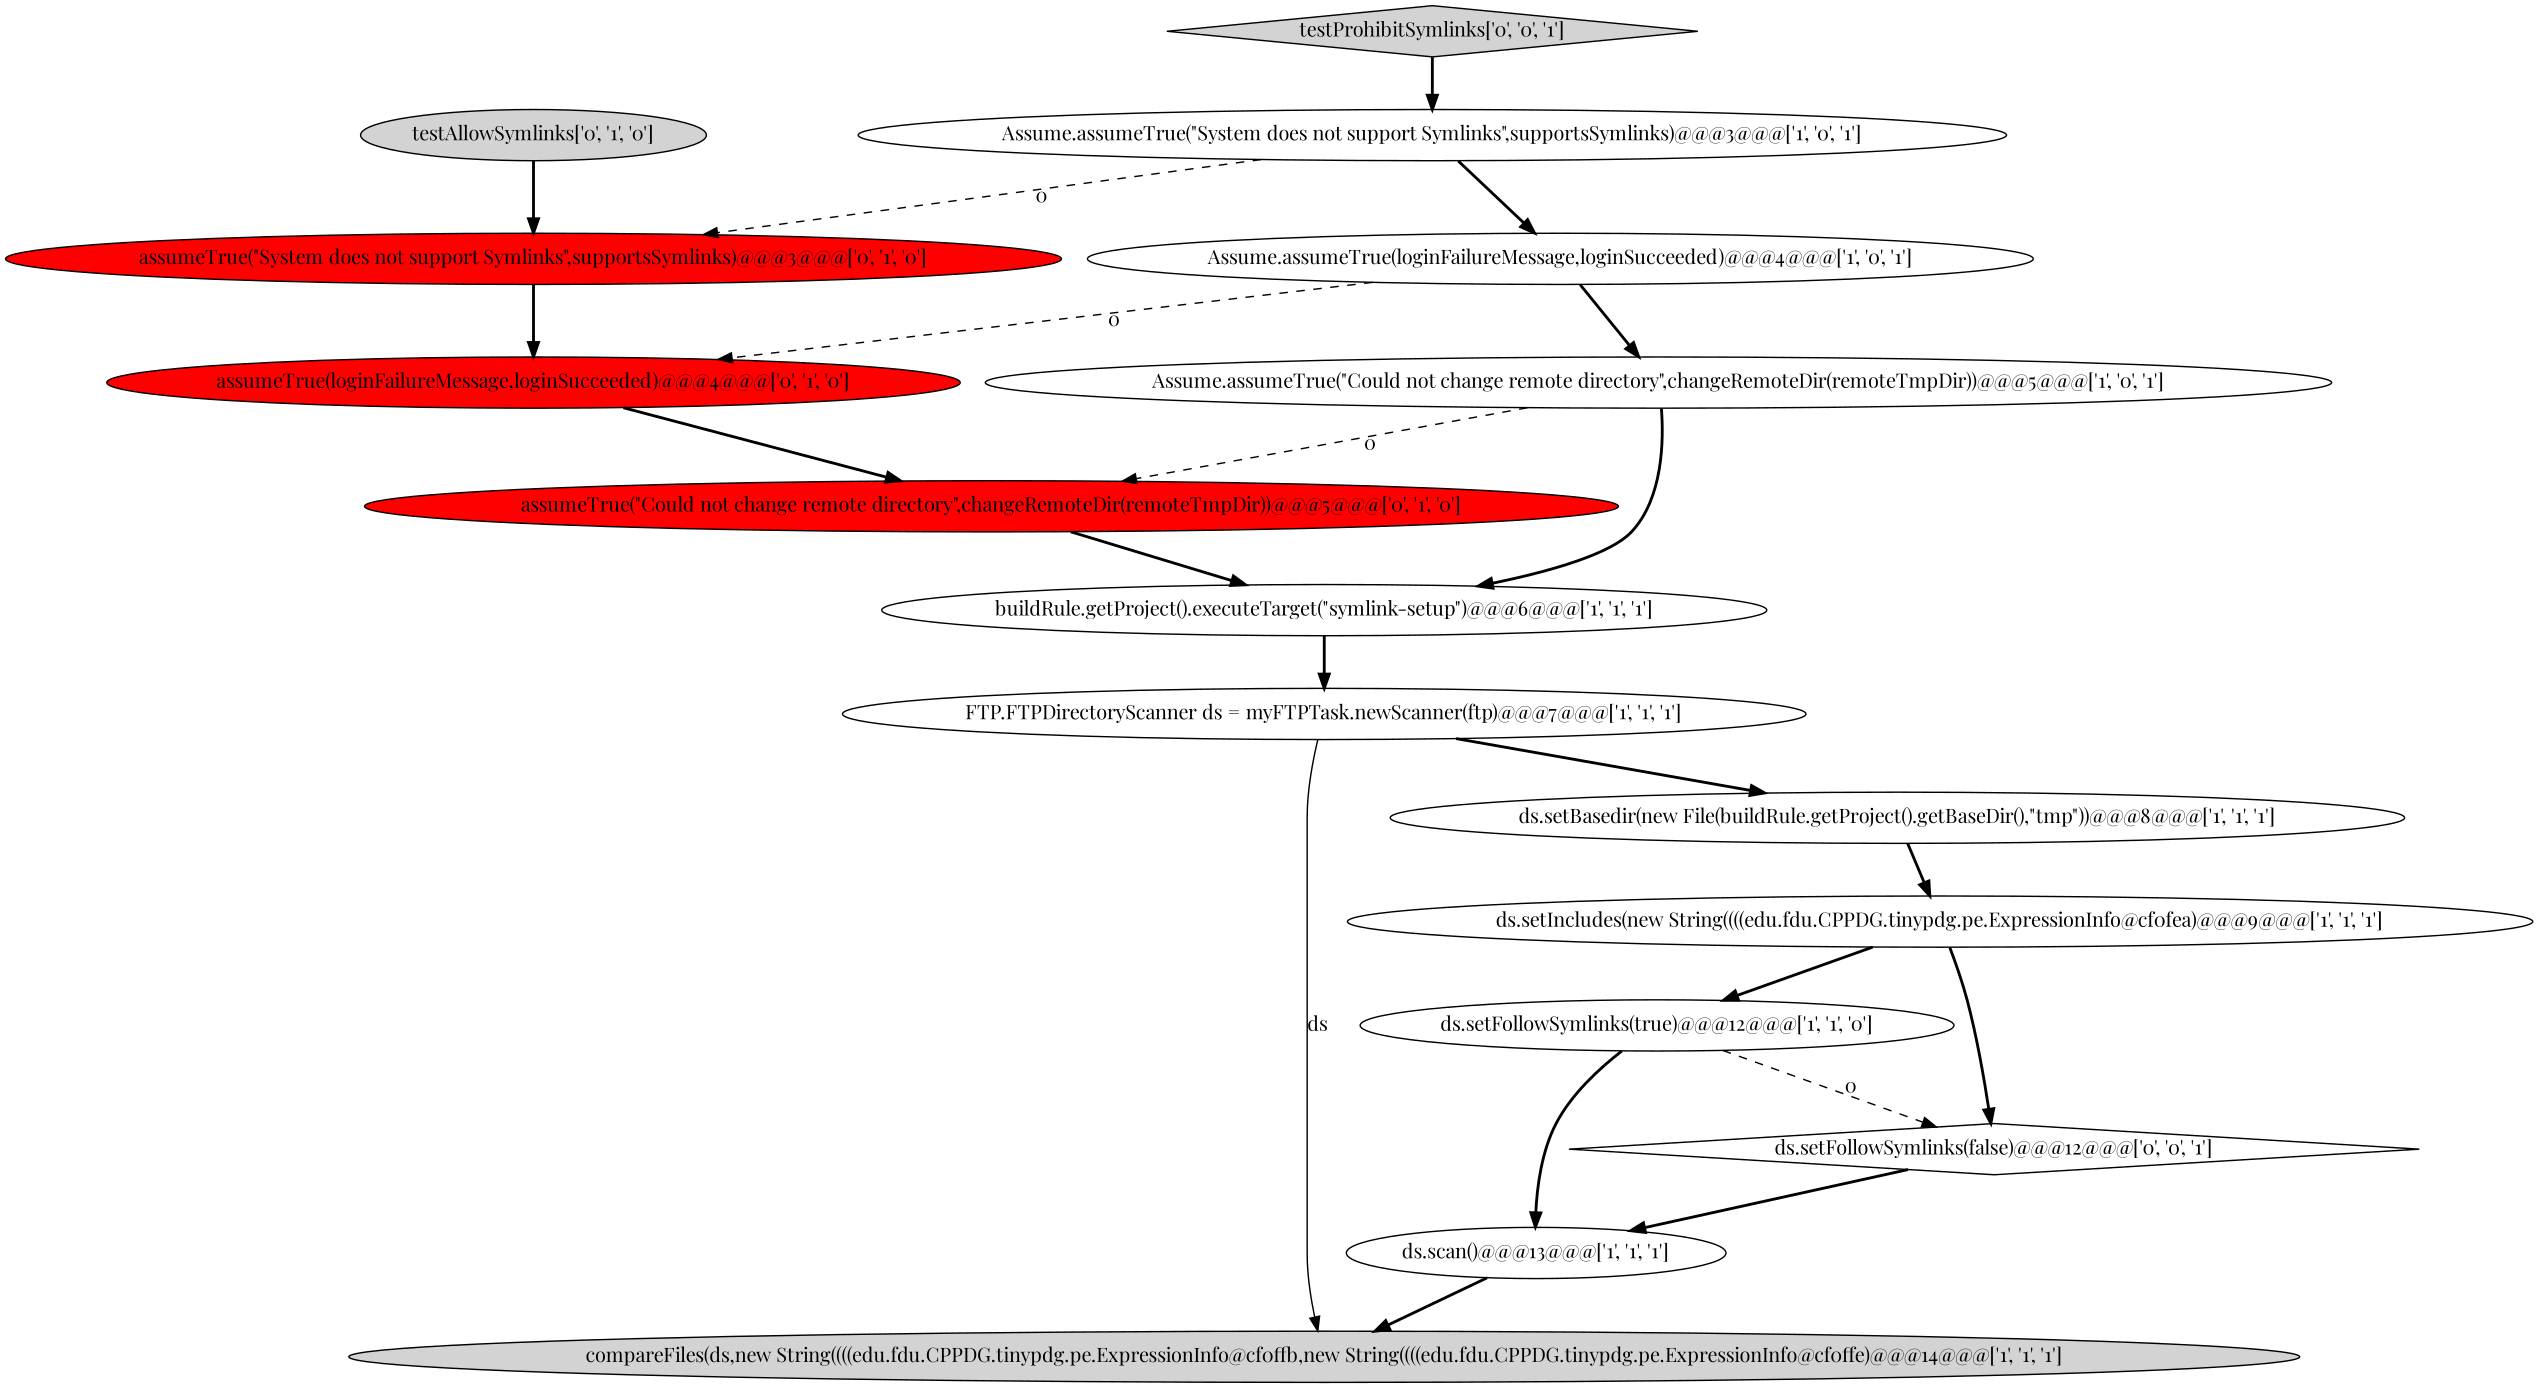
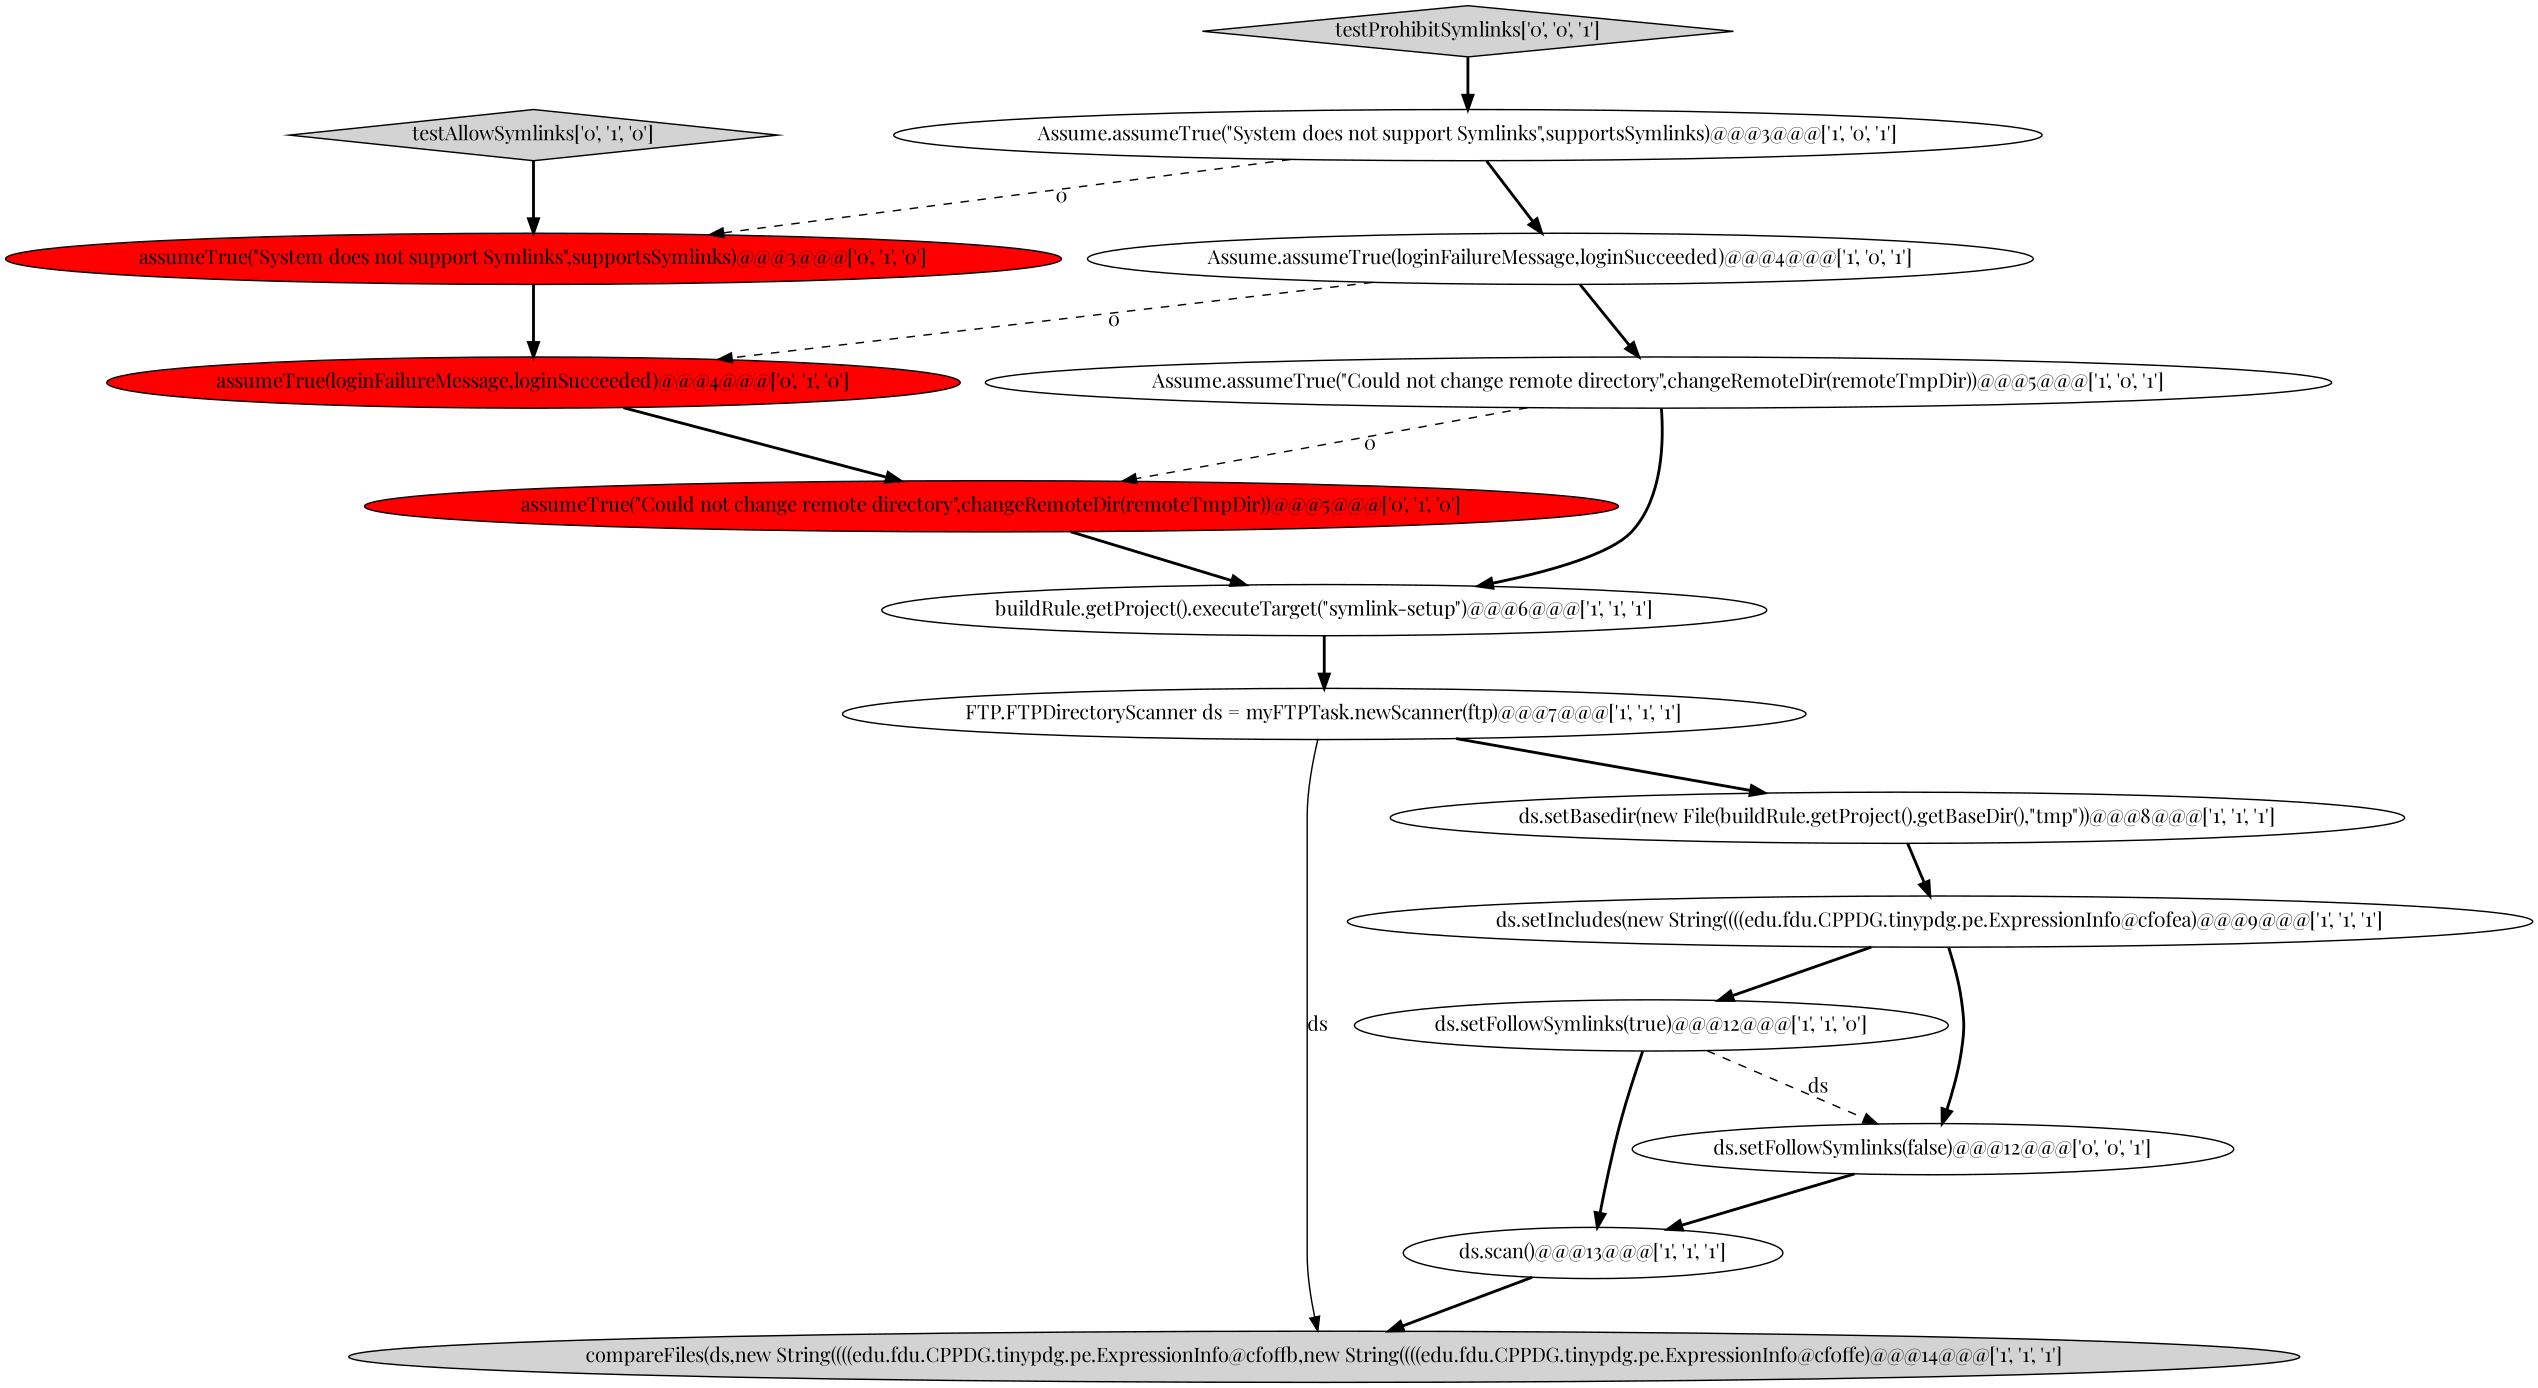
node "testAllowSymlinks['0', '1', '0']": shape ellipse -> diamond
edge "ds.setFollowSymlinks(true)@@@12@@@['1', '1', '0']" -> "ds.setFollowSymlinks(false)@@@12@@@['0', '0', '1']": label "0" -> "ds"
node "ds.setFollowSymlinks(false)@@@12@@@['0', '0', '1']": shape diamond -> ellipse
